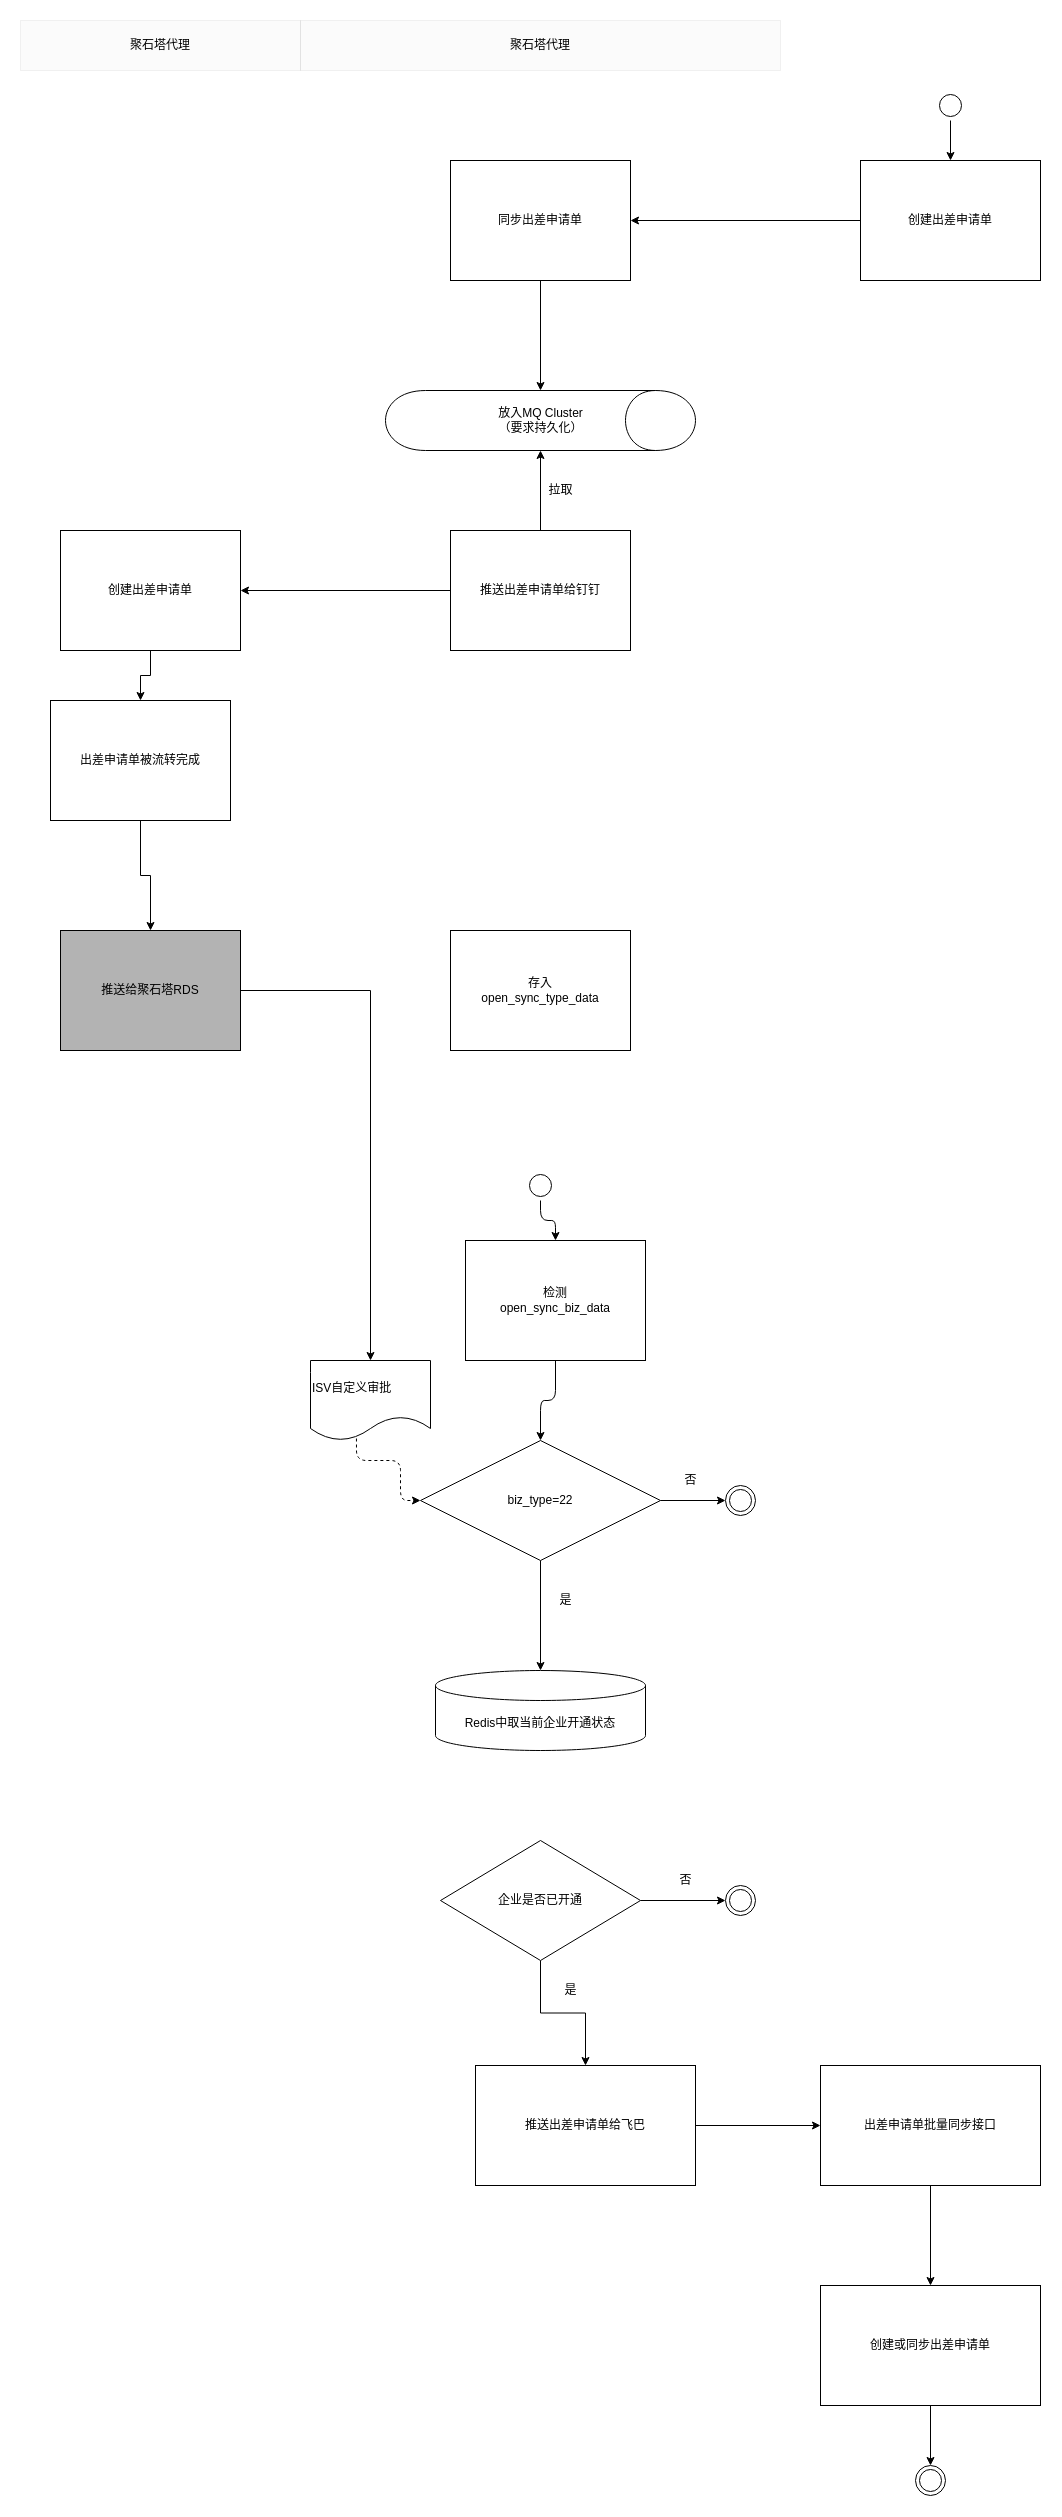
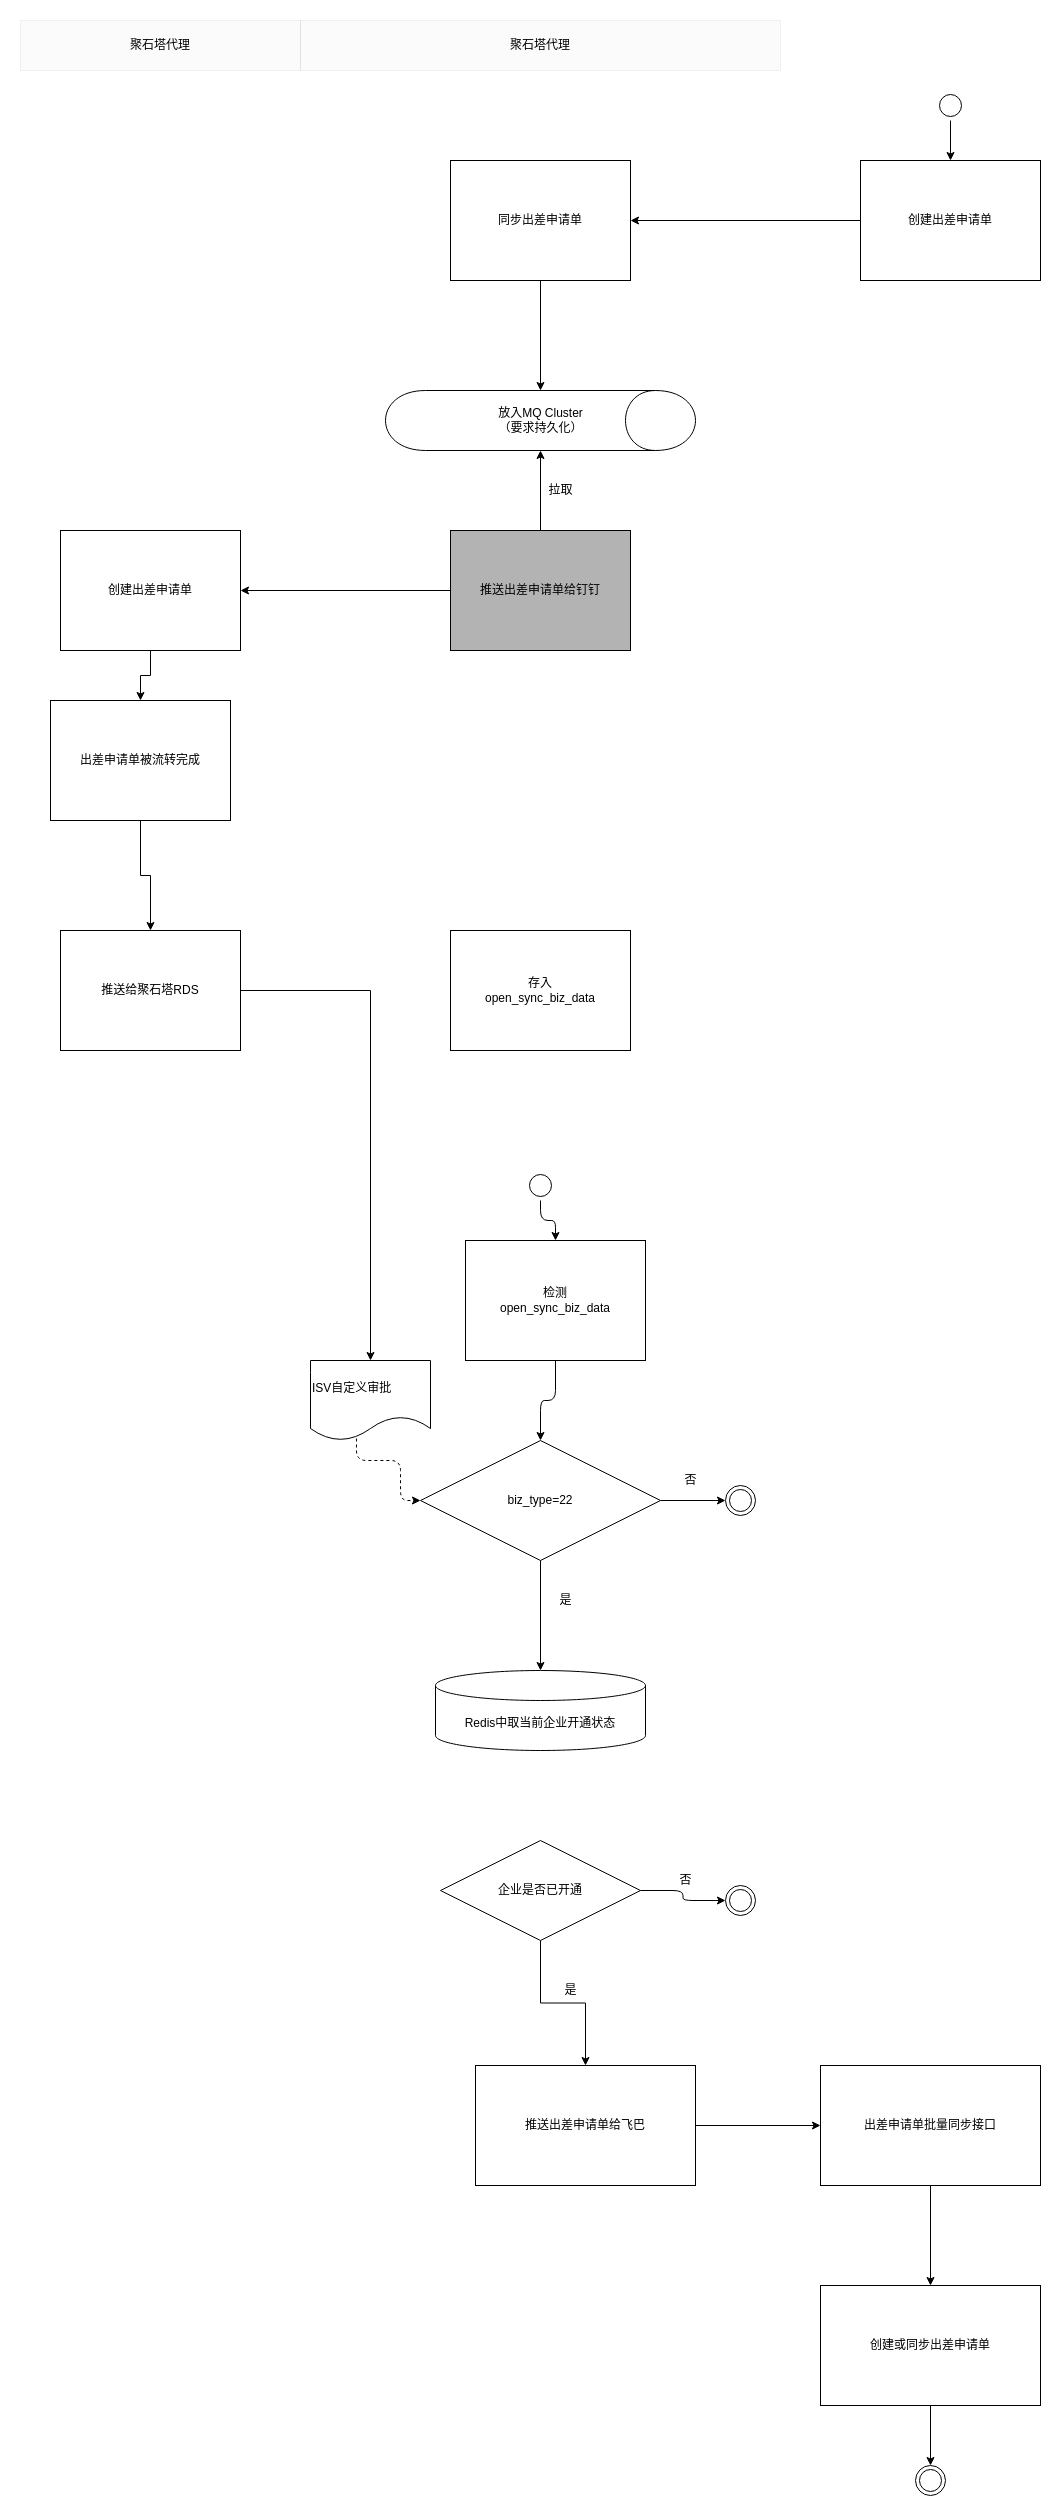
node "推送出差申请单给钉钉": fillcolor #ffffff -> #b3b3b3
node "推送给聚石塔RDS": fillcolor #b3b3b3 -> #ffffff
node "存入 open_sync_type_data": label "存入 open_sync_type_data" -> "存入 open_sync_biz_data"
node "企业是否已开通": size 200x120 -> 200x100
